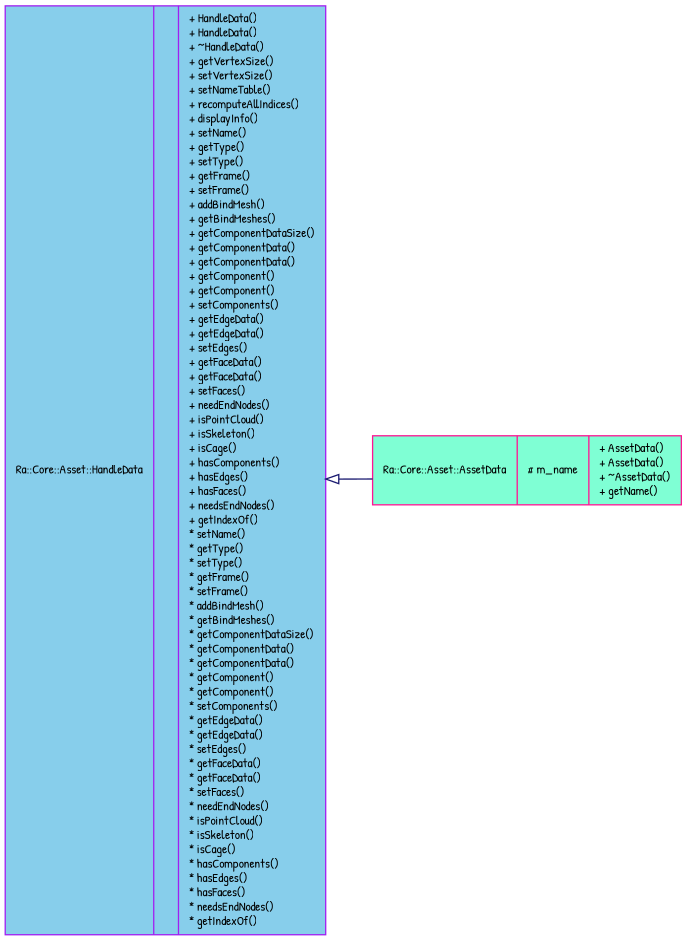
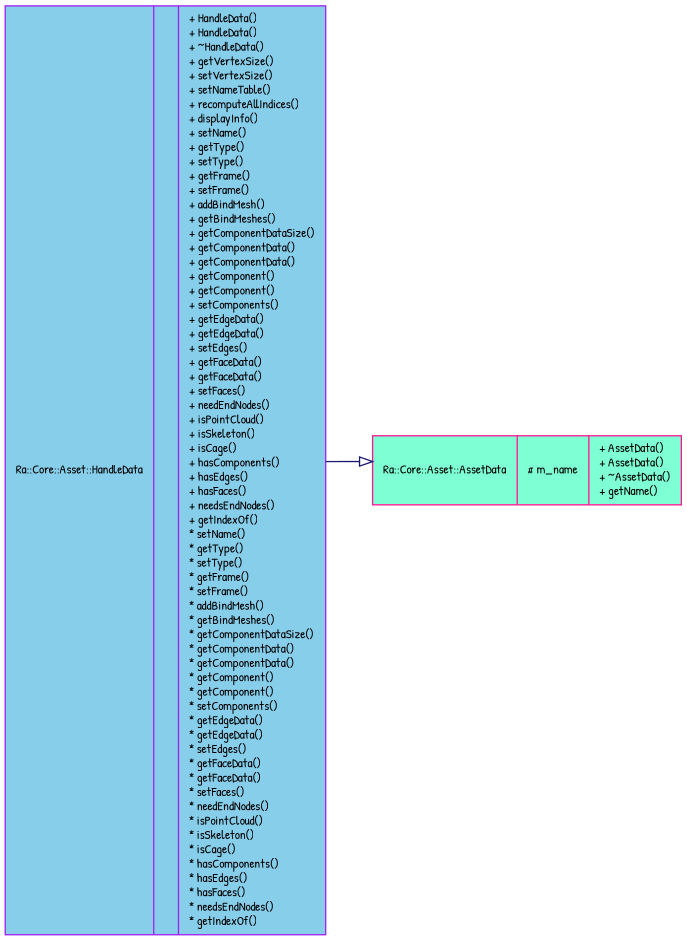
edge "Ra::Core::Asset::AssetData" -> "Ra::Core::Asset::HandleData": reversed
